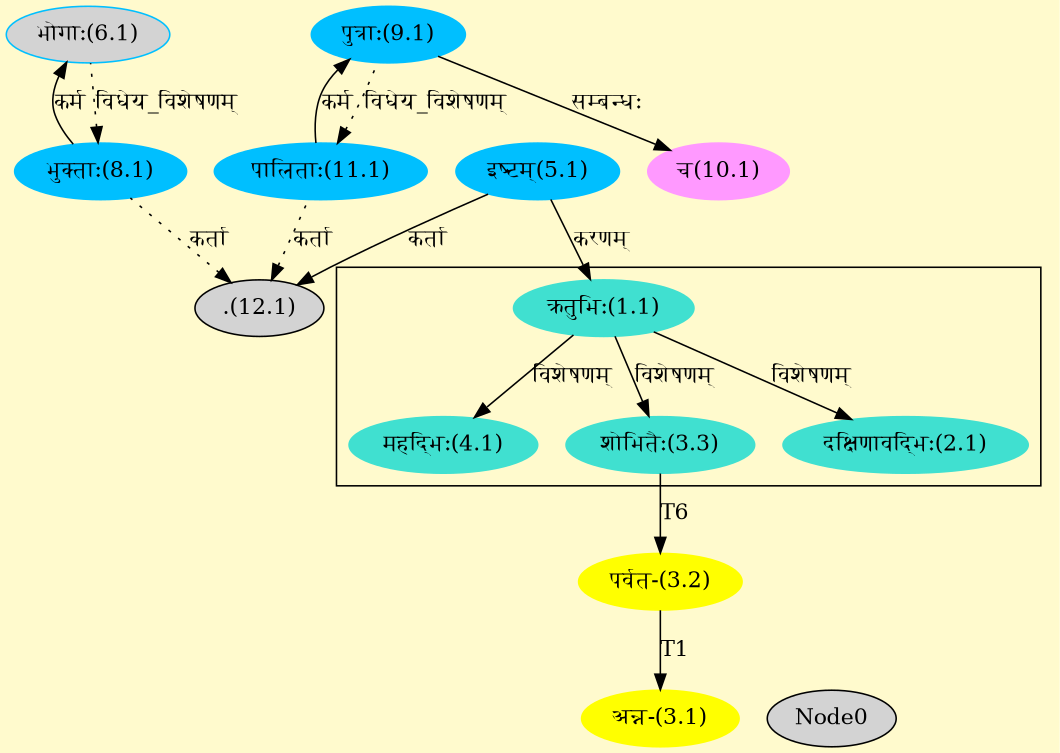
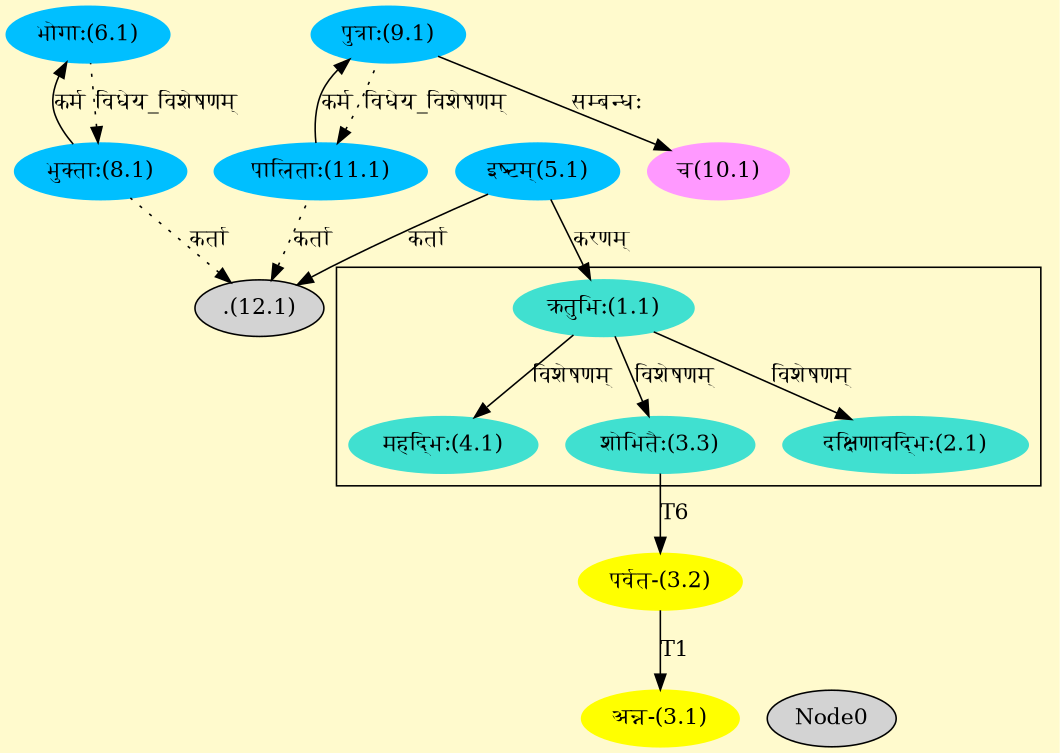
node "भोगाः(6.1)": fillcolor lightgrey -> #00bfff
